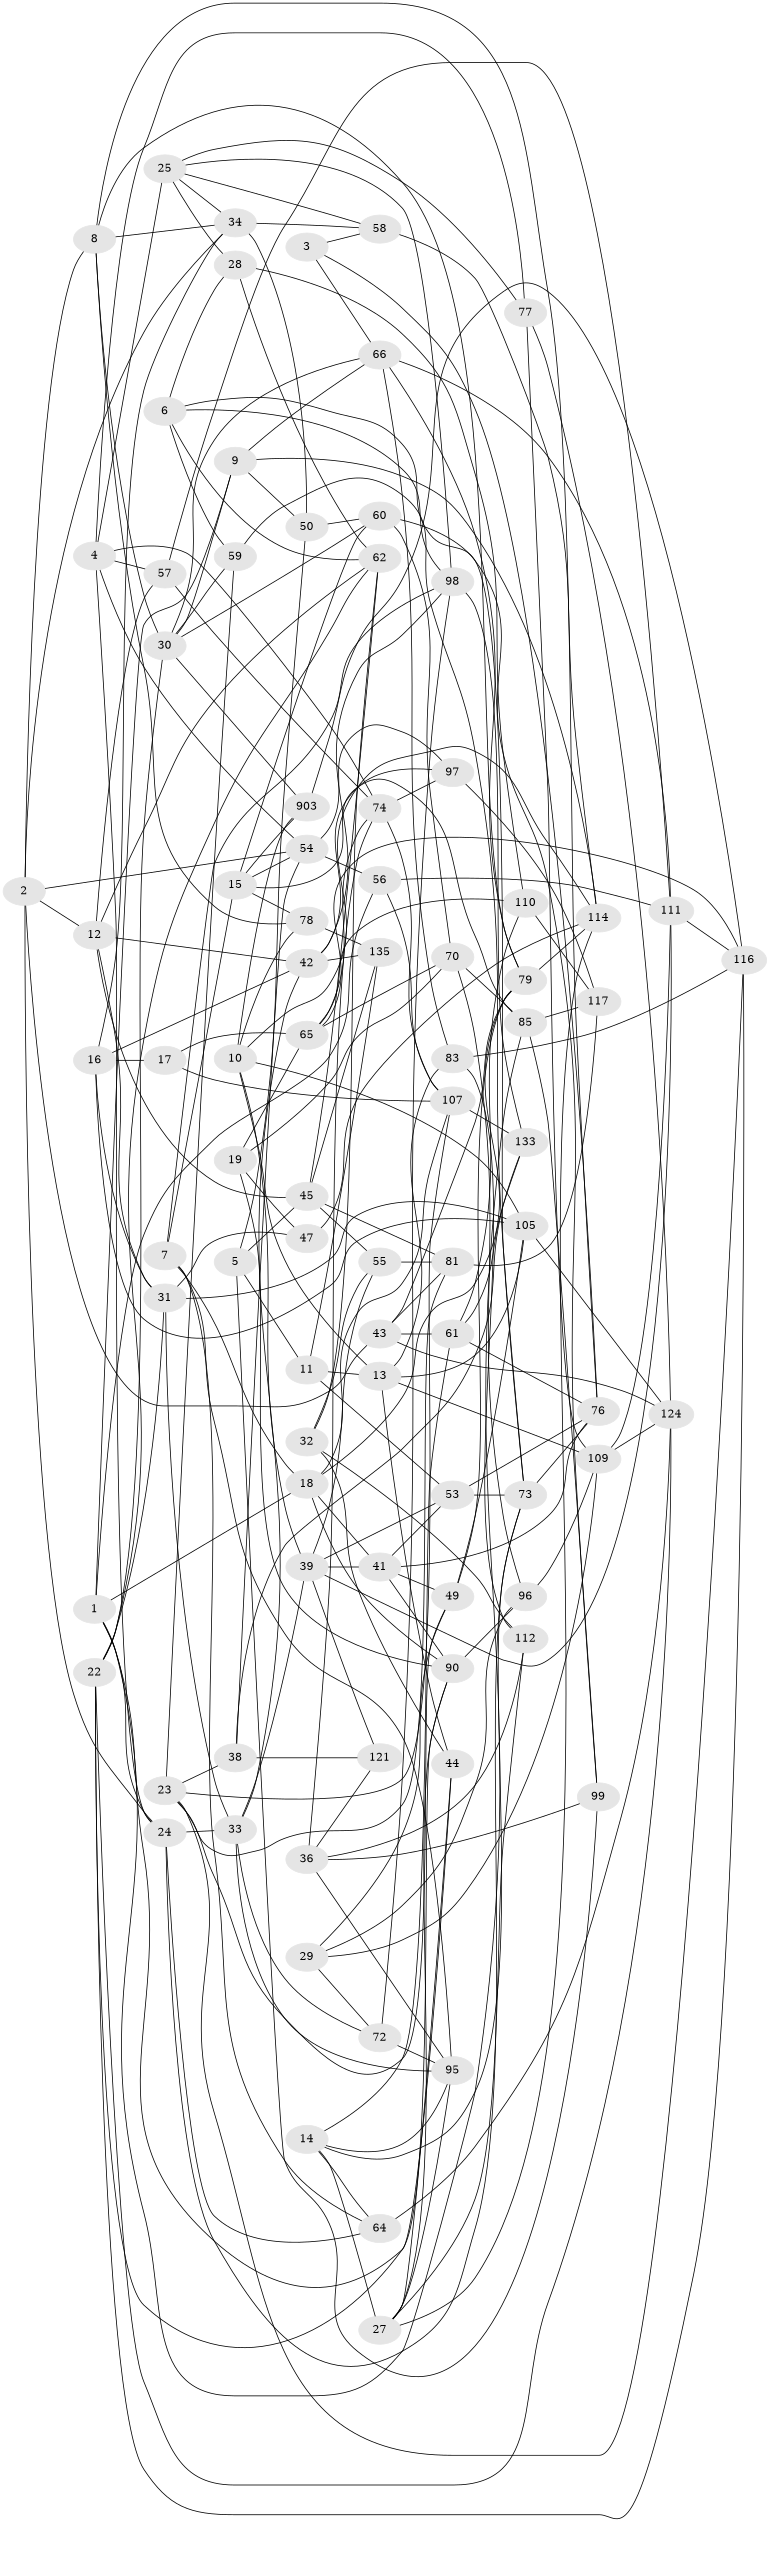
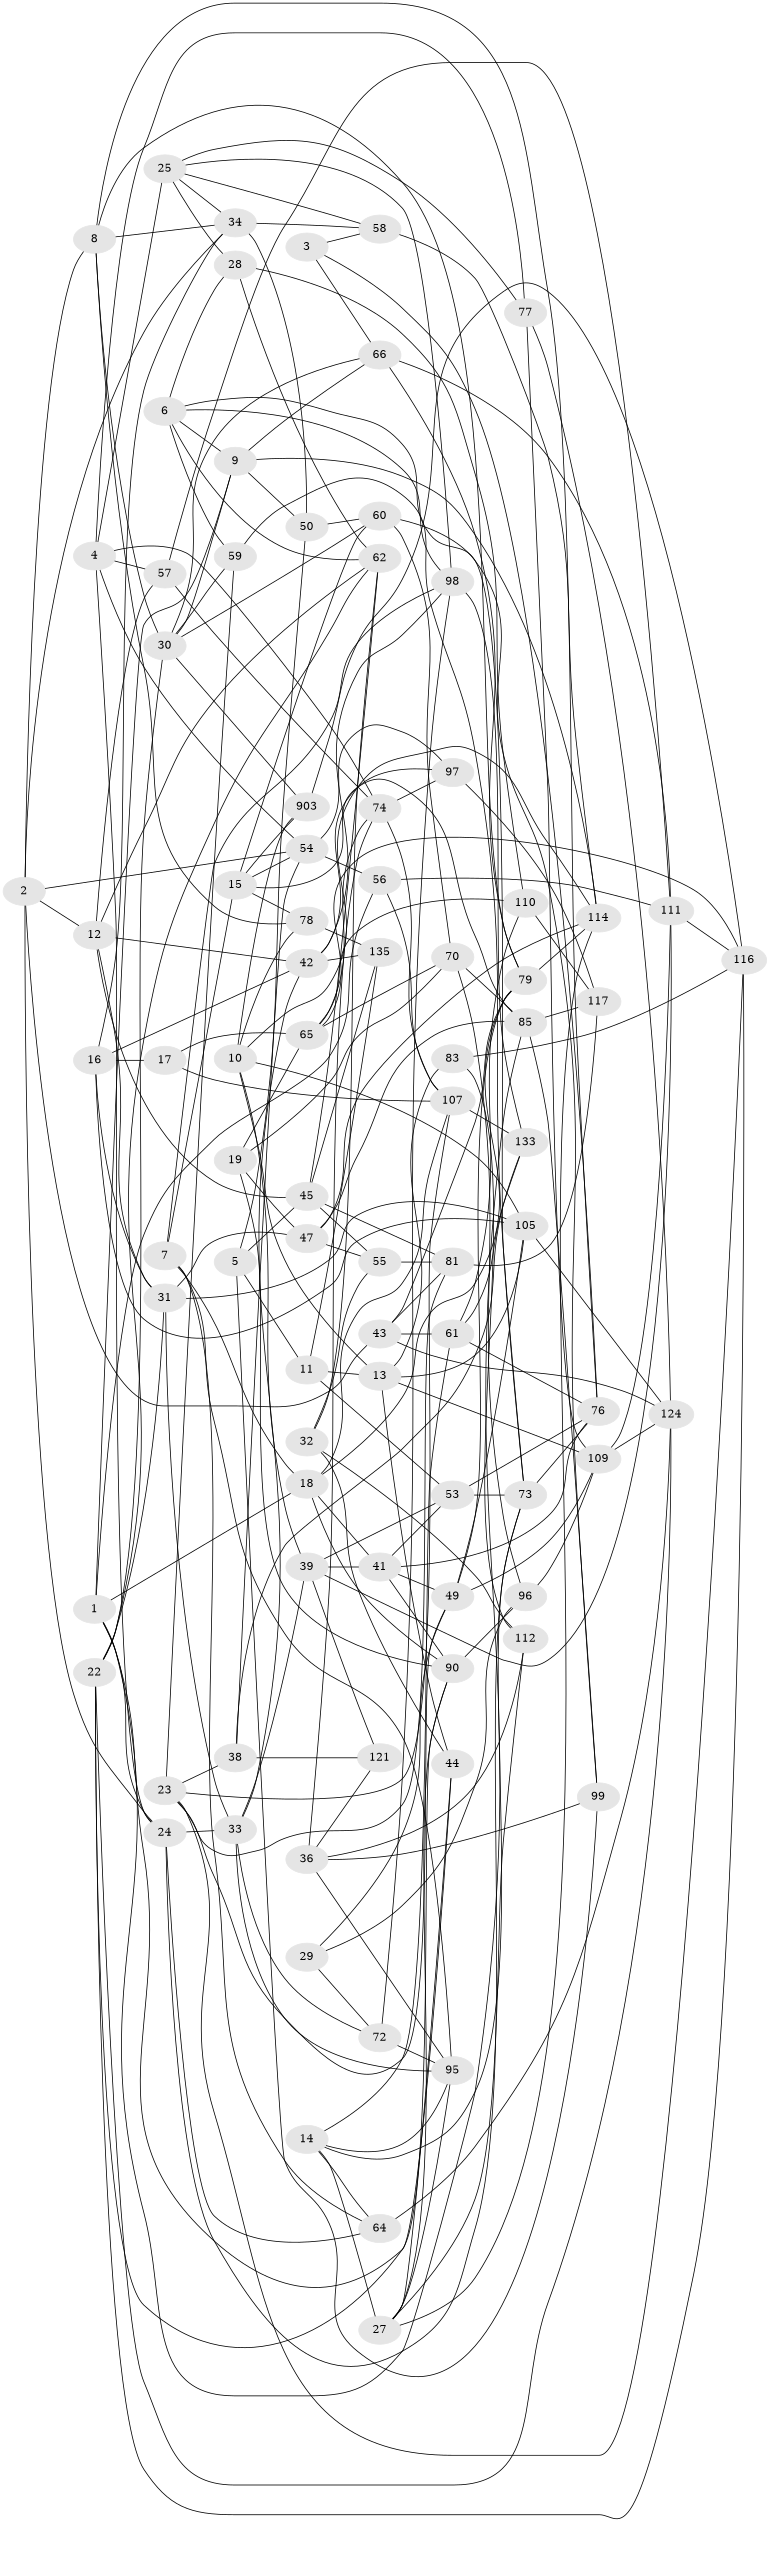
edge "6" -- "9": added
edge "66" -- "83": removed
edge "85" -- "47": added
edge "55" -- "39": now "55" -- "47"
edge "109" -- "29": now "109" -- "49"
